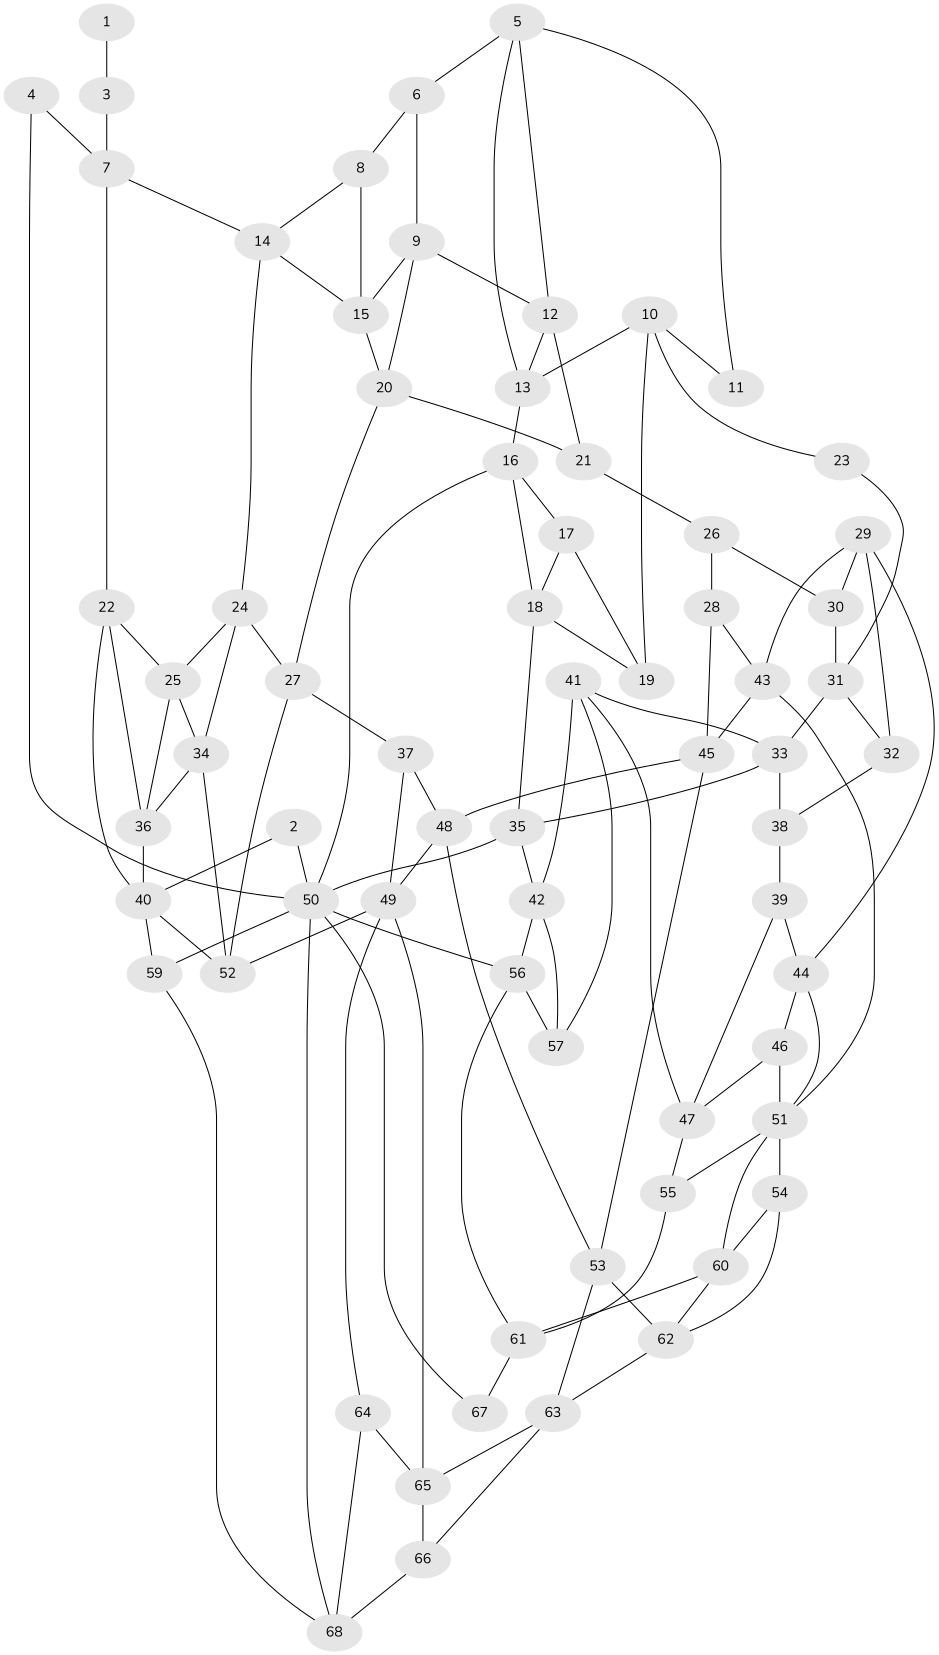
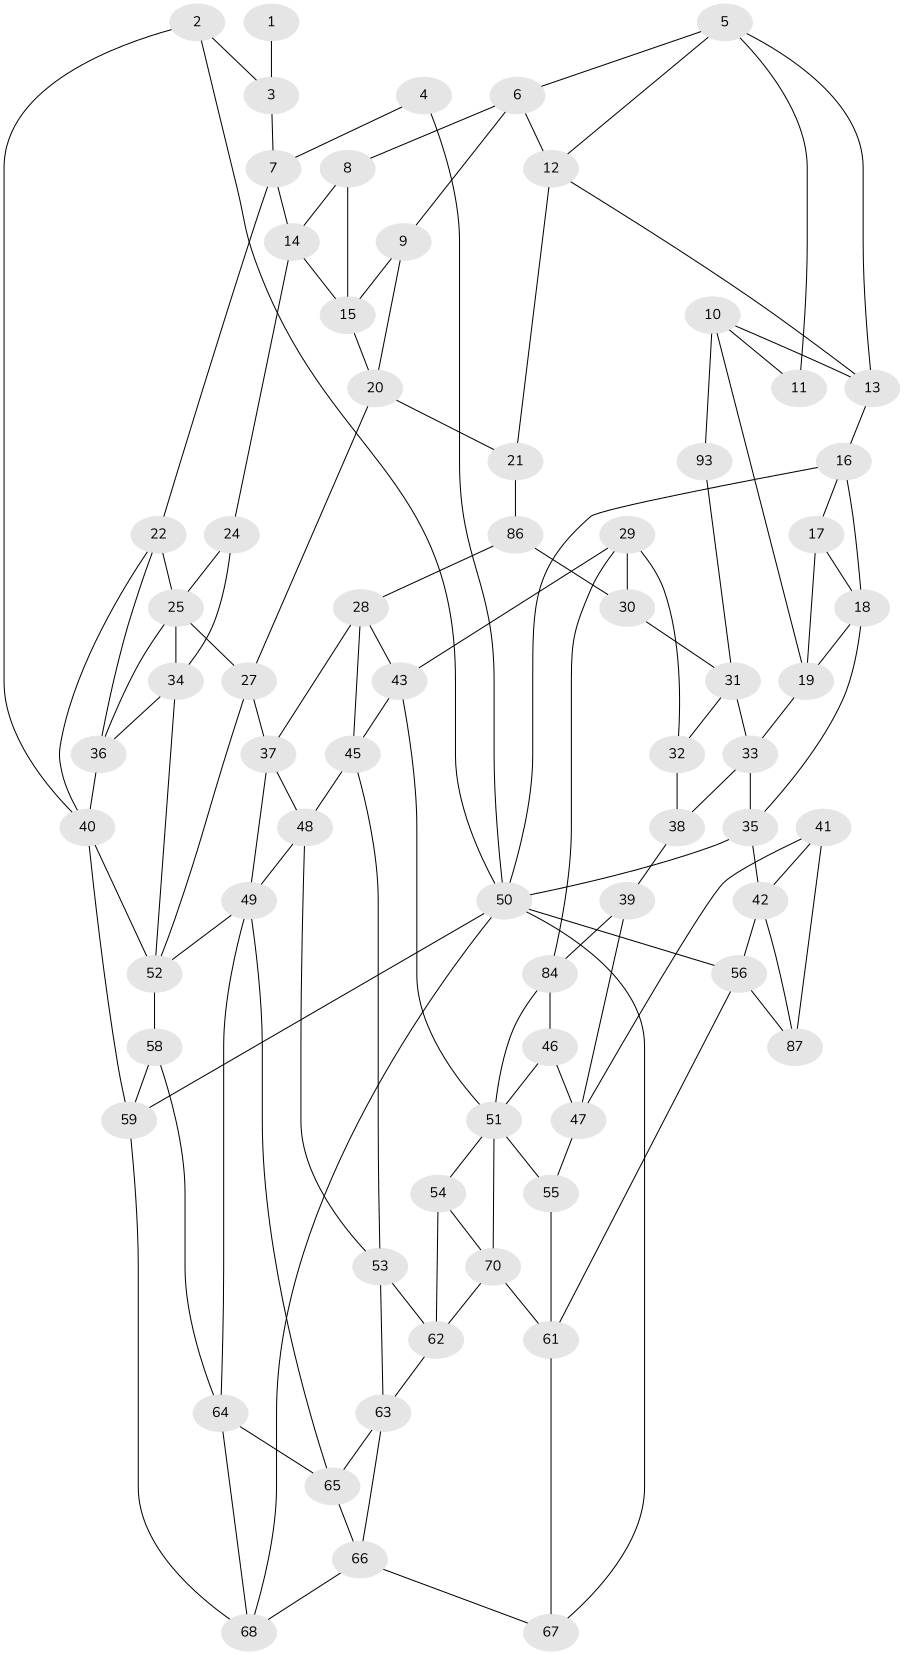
edge "2" -- "3": added
edge "9" -- "12": now "6" -- "12"
node "23": label "23" -> "93"
node "26": label "26" -> "86"
edge "24" -- "27": now "25" -- "27"
edge "28" -- "37": added
edge "41" -- "33": now "19" -- "33"
node "44": label "44" -> "84"
node "58": added
node "57": label "57" -> "87"
node "60": label "60" -> "70"
edge "66" -- "67": added
